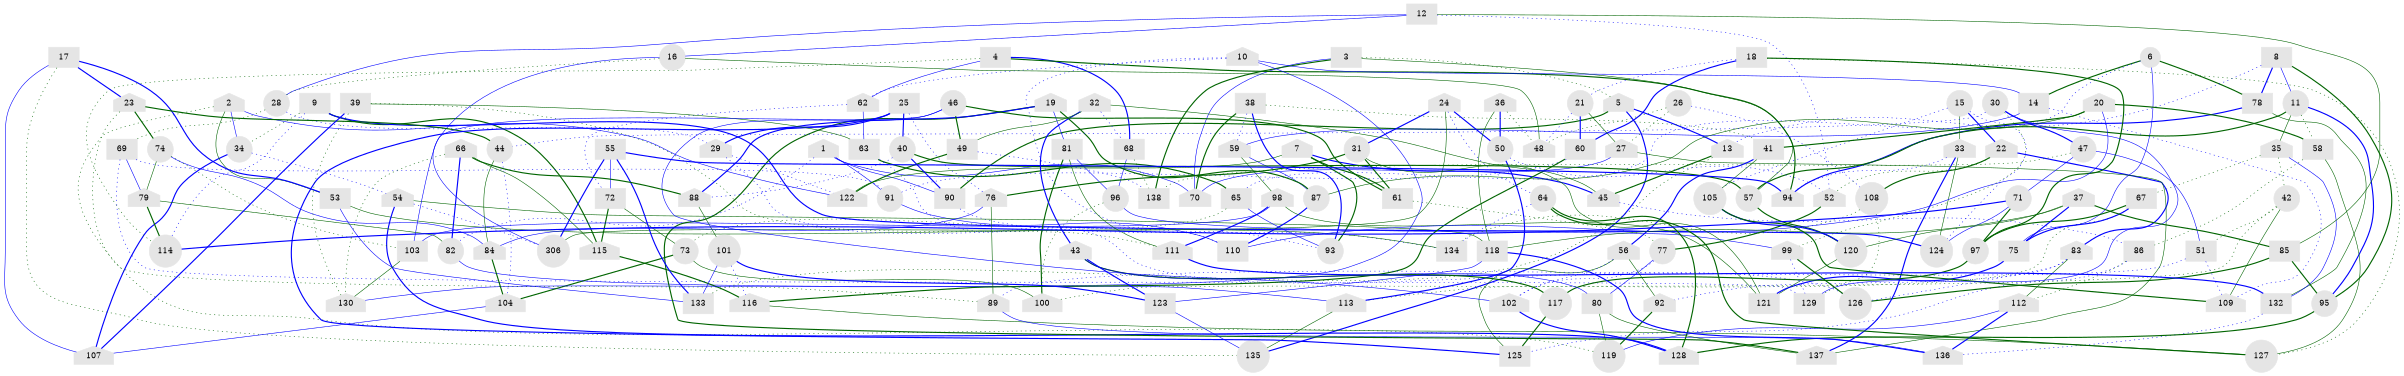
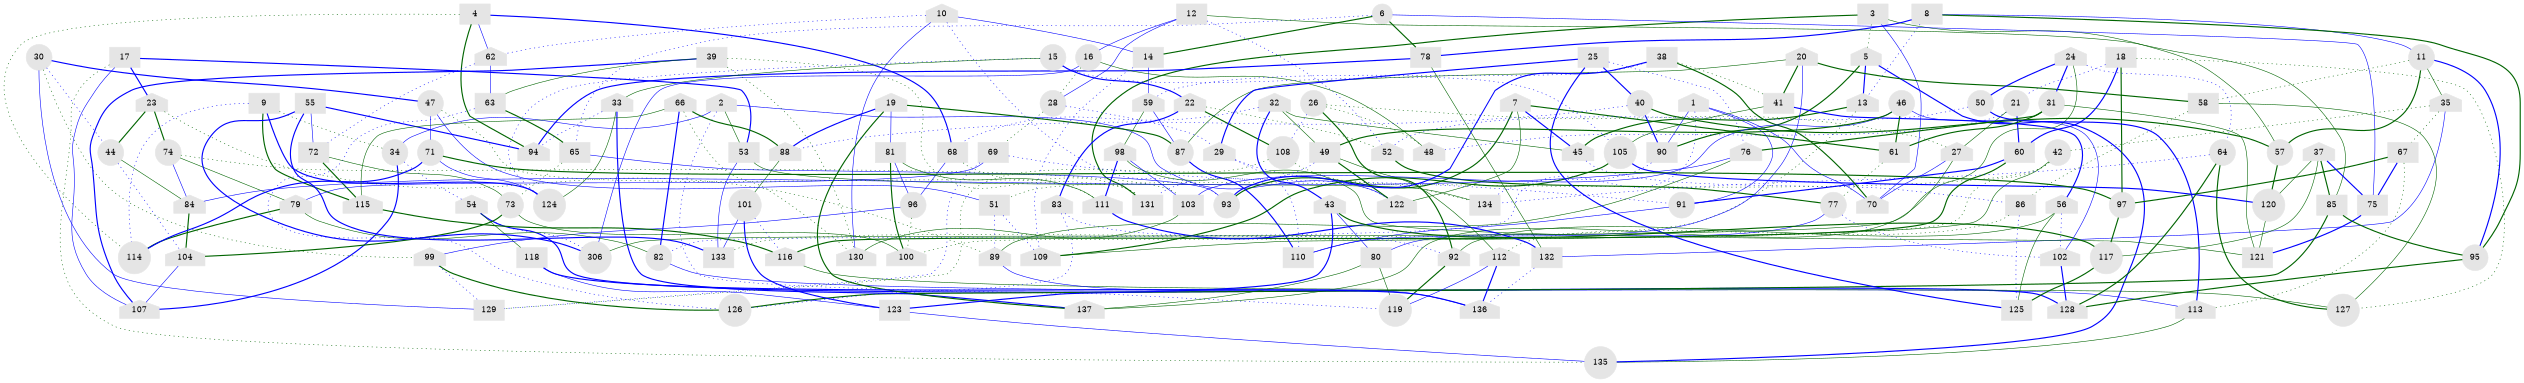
node "36": removed
edge "26" -- "92": added
edge "60" -- "91": style dotted -> bold
node "138": label "138" -> "131"
edge "37" -- "118": now "37" -- "117"
edge "83" -- "112": now "49" -- "112"
edge "2" -- "119": color darkgreen -> blue
